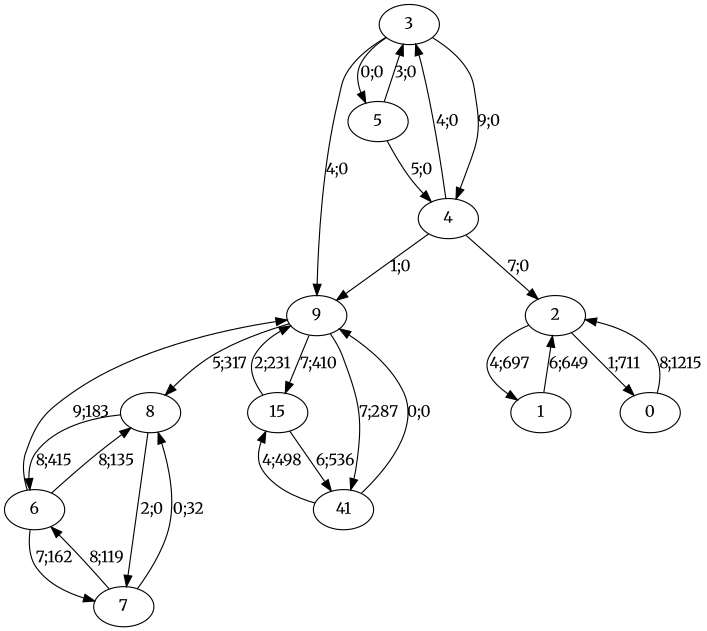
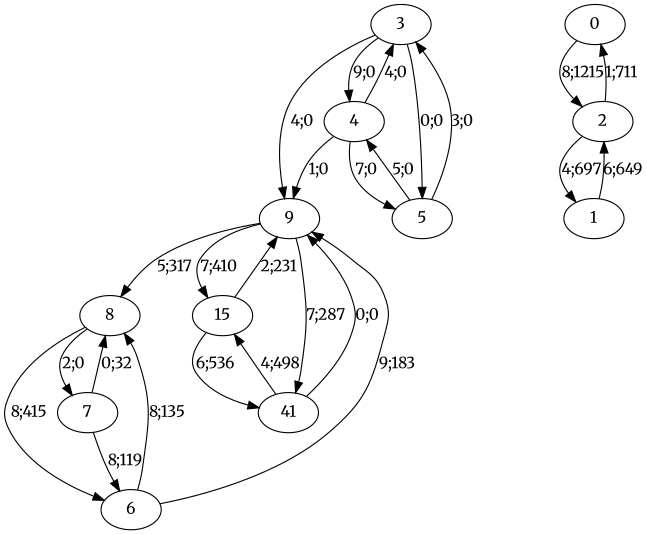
edge "4" -> "2": now "4" -> "5"
edge "6" -> "7": removed, label "7;162"
